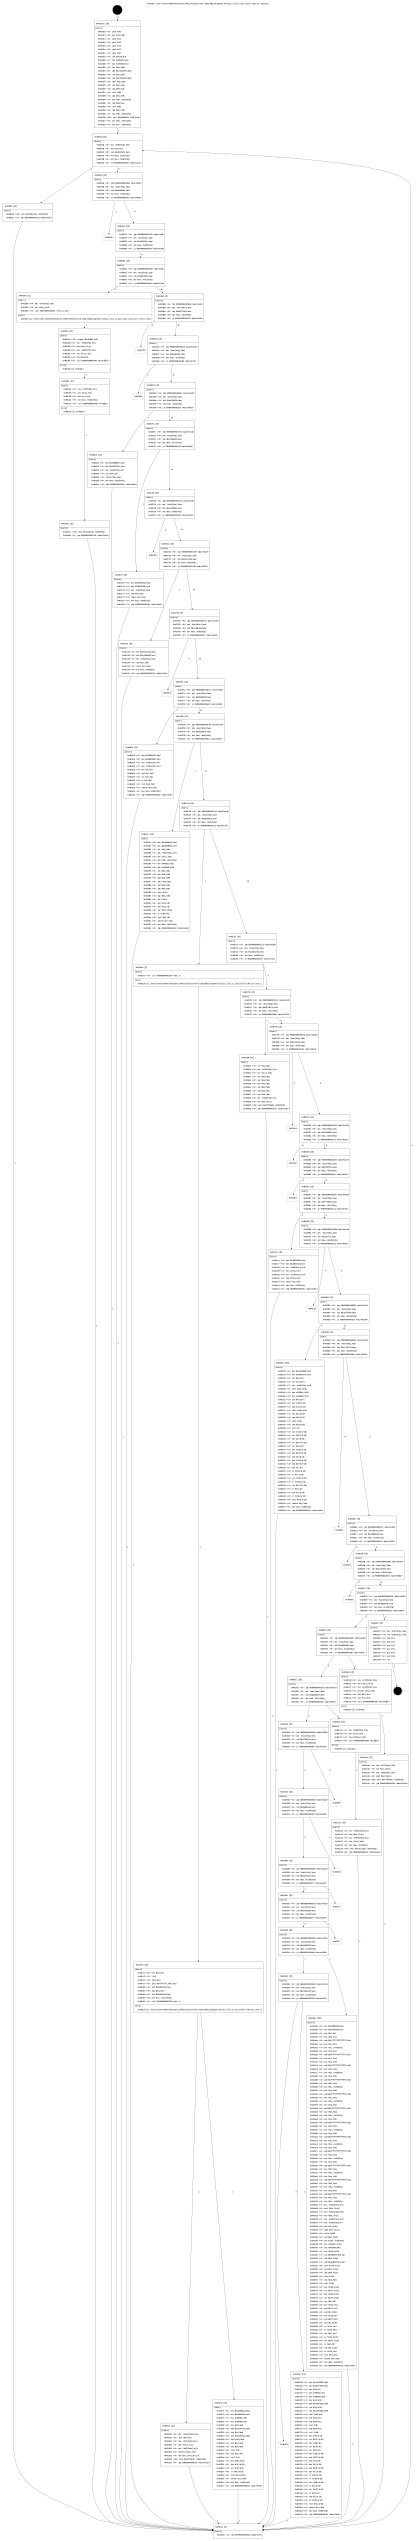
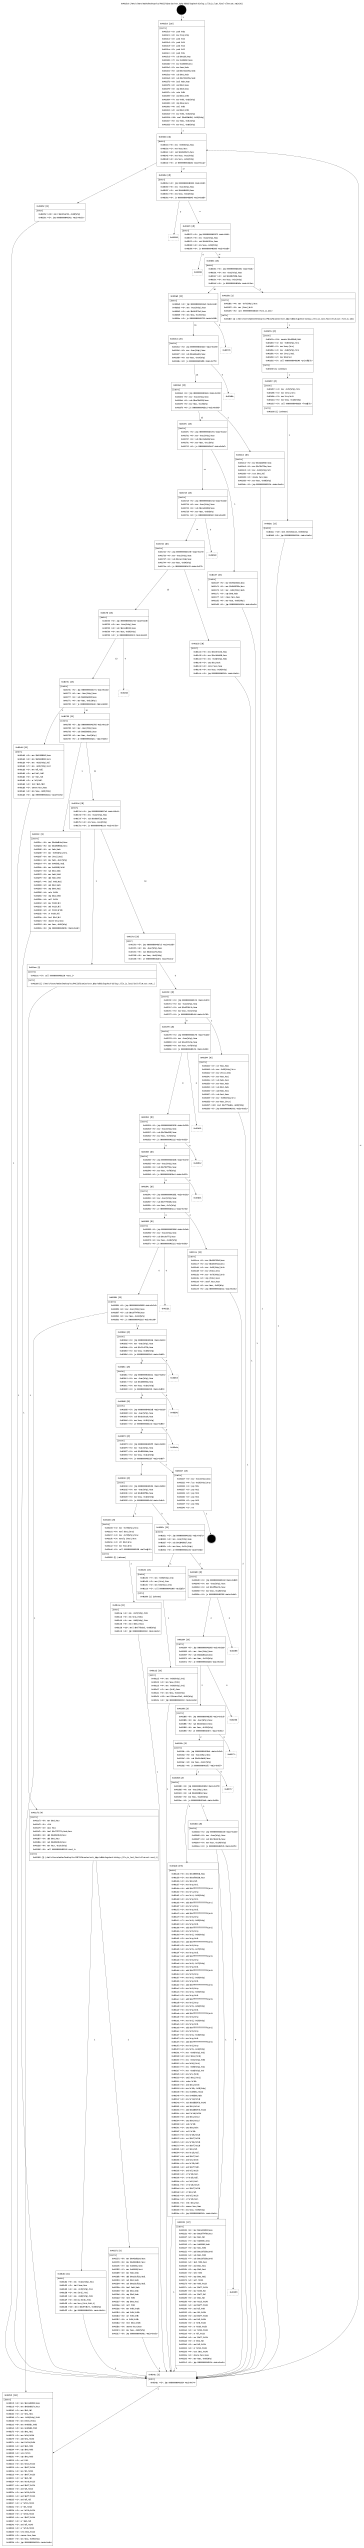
node "0x40209b": added
edge "0x4021c8 [154]" -> "0x40241c [5]": reversed
